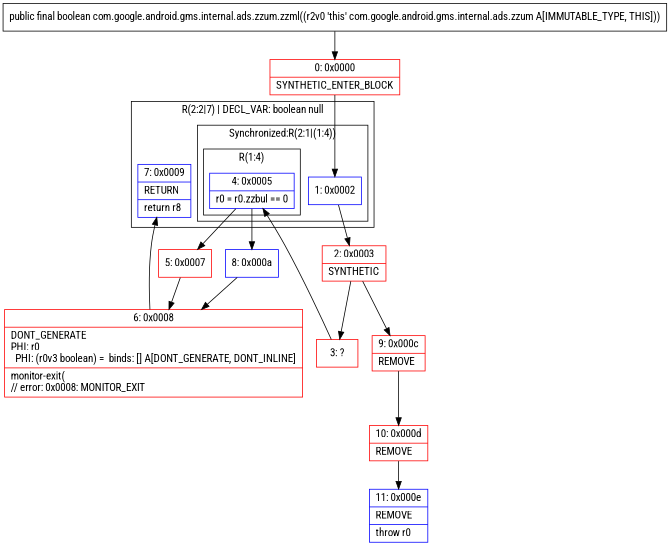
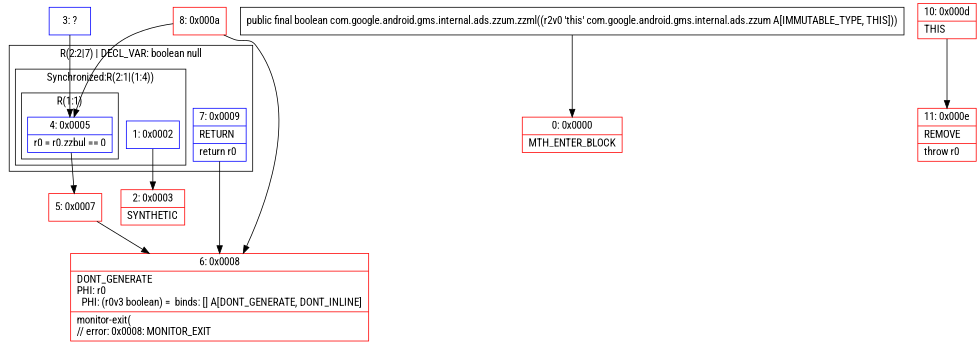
node "0: 0x0000": text "SYNTHETIC_ENTER_BLOCK" -> "MTH_ENTER_BLOCK"
edge "0: 0x0000" -> "1: 0x0002": removed
cluster "R(1:4)": label "R(1:4)" -> "R(1:1)"
node "7: 0x0009": text "return r8" -> "return r0"
edge "4: 0x0005" -> "8: 0x000a": reversed
node "8: 0x000a": color blue -> red
edge "6: 0x0008" -> "7: 0x0009": reversed
edge "2: 0x0003" -> "3: ?": removed
node "3: ?": color red -> blue
node "9: 0x000c": removed
node "10: 0x000d": text "REMOVE" -> "THIS"
node "11: 0x000e": color blue -> red
